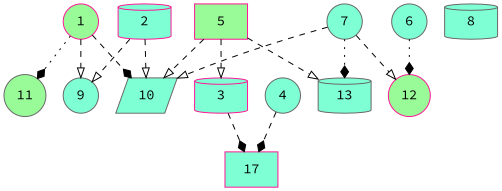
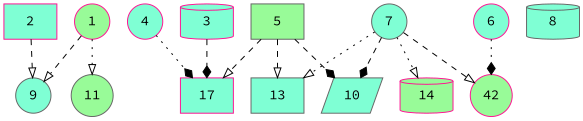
node "2": shape cylinder -> box
node "5": color deeppink -> gray40
node "6": color gray40 -> deeppink
edge "7" -> "10": arrowhead onormal -> diamond
edge "1" -> "10": removed
edge "7" -> "13": arrowhead diamond -> onormal
edge "1" -> "11": arrowhead diamond -> onormal
edge "2" -> "10": removed
edge "5" -> "3": now "5" -> "17"
edge "5" -> "10": arrowhead onormal -> diamond
node "4": color gray40 -> deeppink
node "13": shape cylinder -> box
node "12": label "12" -> "42"
node "14": added
edge "4" -> "17": style dashed -> dotted
